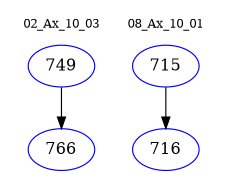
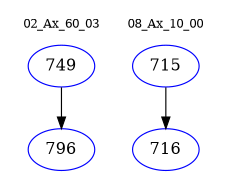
cluster "02_Ax_10_03": label "02_Ax_10_03" -> "02_Ax_60_03"
cluster "08_Ax_10_01": label "08_Ax_10_01" -> "08_Ax_10_00"
node "766": label "766" -> "796"
